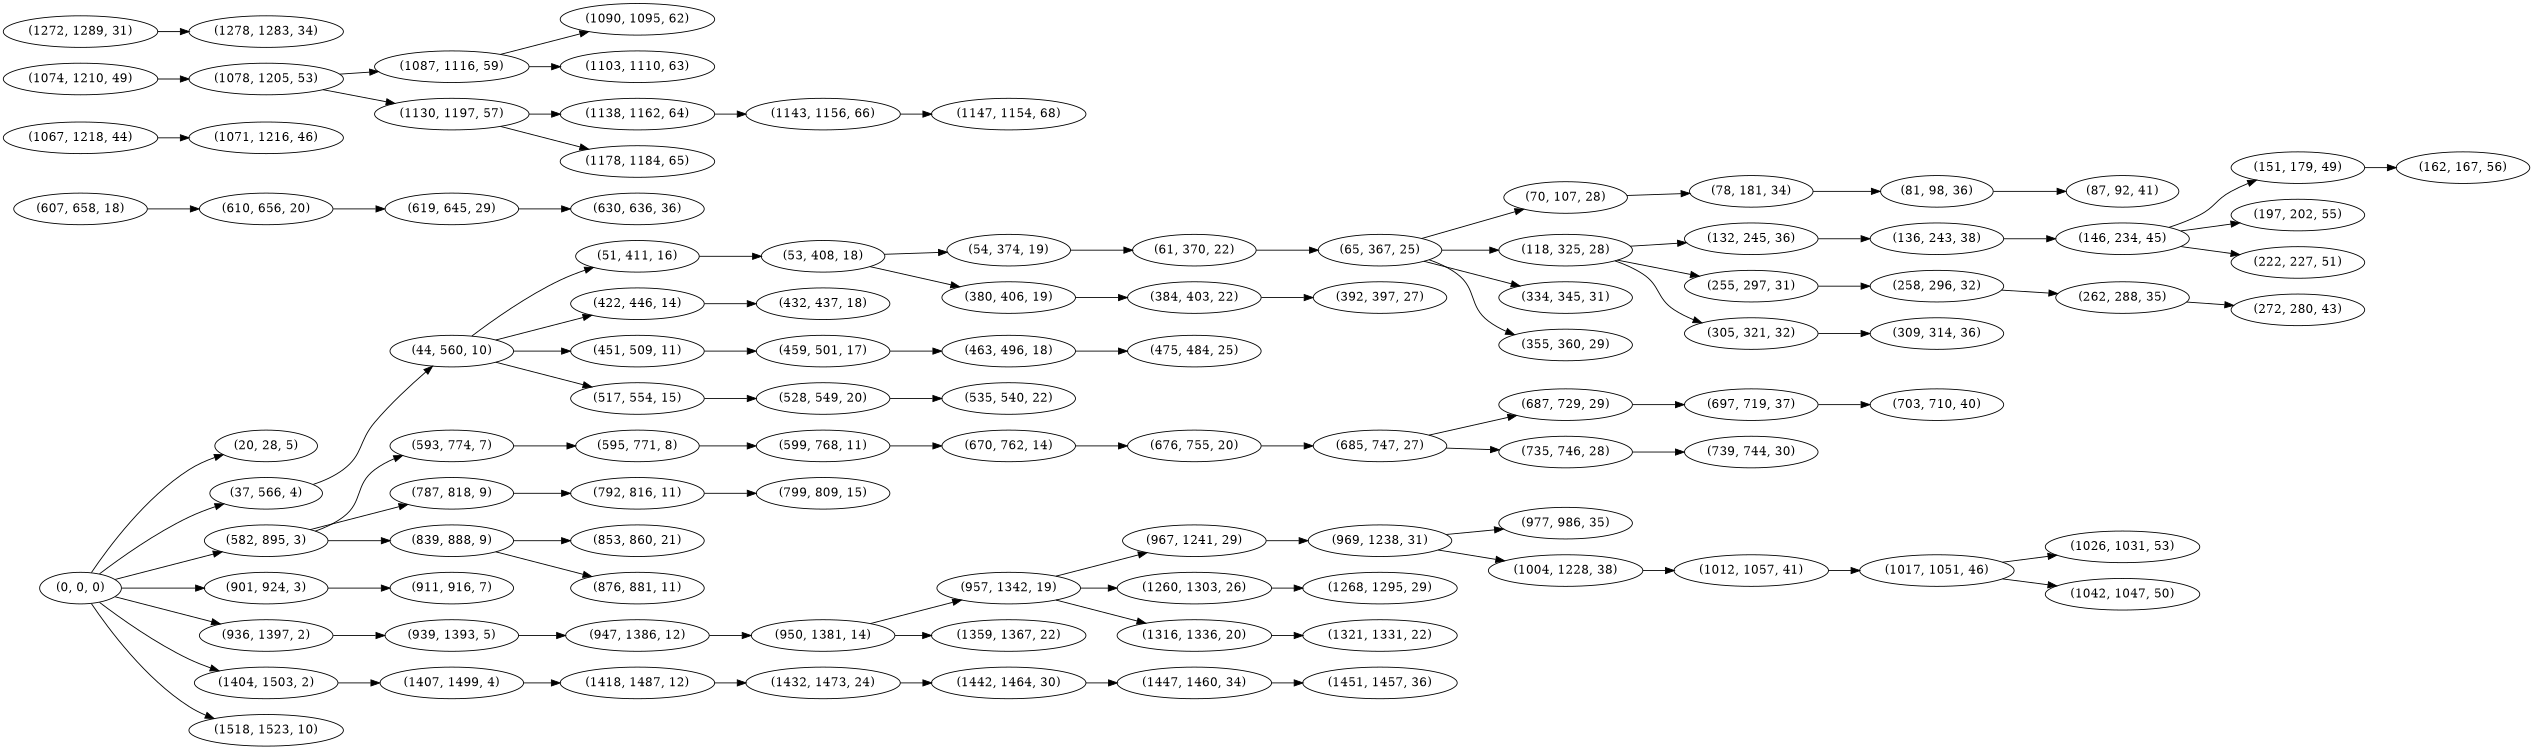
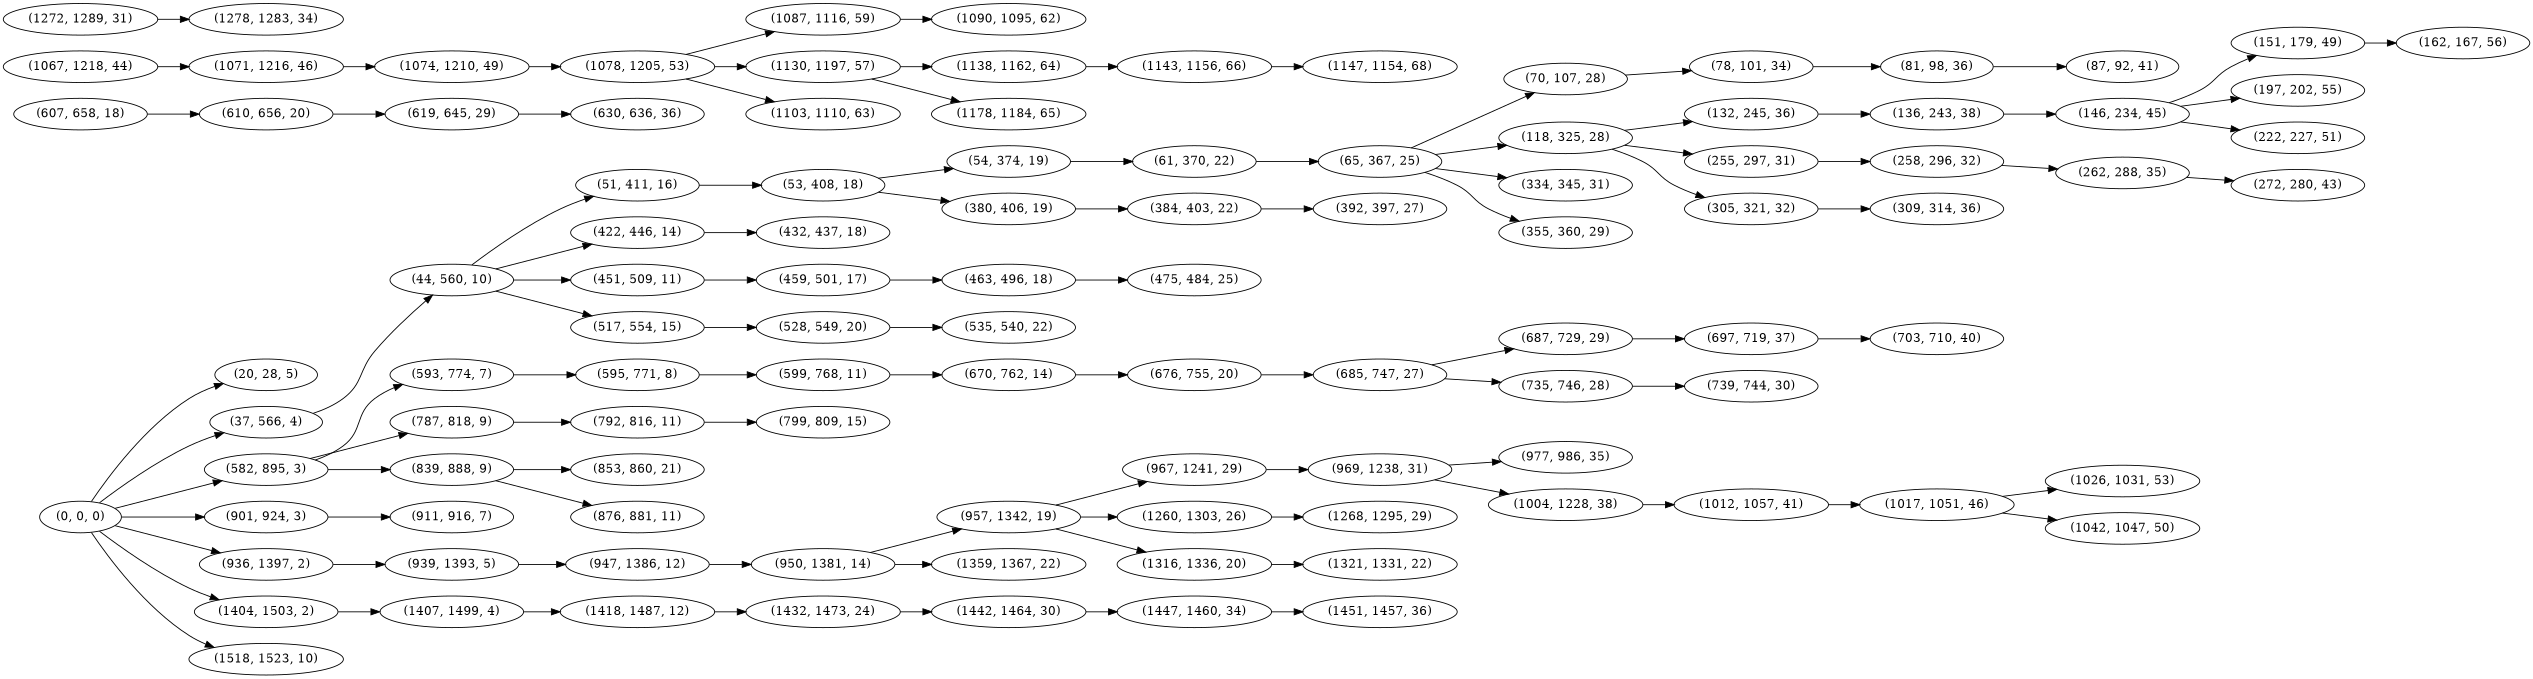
edge "(1071, 1216, 46)" -> "(1074, 1210, 49)": added
edge "(1087, 1116, 59)" -> "(1103, 1110, 63)": now "(1078, 1205, 53)" -> "(1103, 1110, 63)"
node "(78, 181, 34)": label "(78, 181, 34)" -> "(78, 101, 34)"
